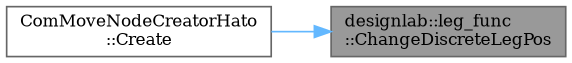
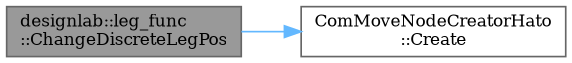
edge "ComMoveNodeCreatorHato ::Create" -> "designlab::leg_func ::ChangeDiscreteLegPos": reversed
